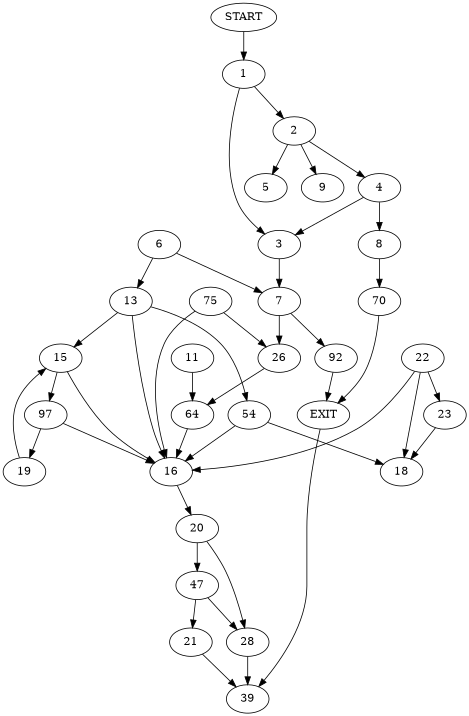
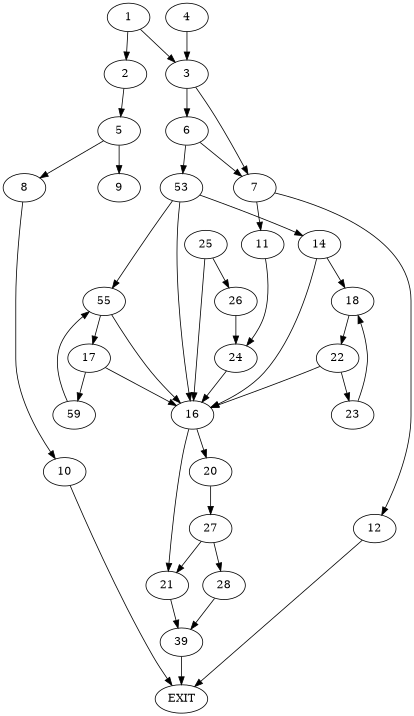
node "START": removed
edge "3" -> "6": added
edge "2" -> "9": now "5" -> "9"
edge "2" -> "4": removed
edge "4" -> "8": now "5" -> "8"
node "13": label "13" -> "53"
node "75": label "75" -> "25"
node "70": label "70" -> "10"
edge "7" -> "26": now "7" -> "11"
node "15": label "15" -> "55"
node "92": label "92" -> "12"
edge "22" -> "18": reversed
node "97": label "97" -> "17"
node "64": label "64" -> "24"
node "54": label "54" -> "14"
node "19": label "19" -> "59"
edge "16" -> "21": added
edge "EXIT" -> "39": reversed
edge "20" -> "28": removed
node "47": label "47" -> "27"
